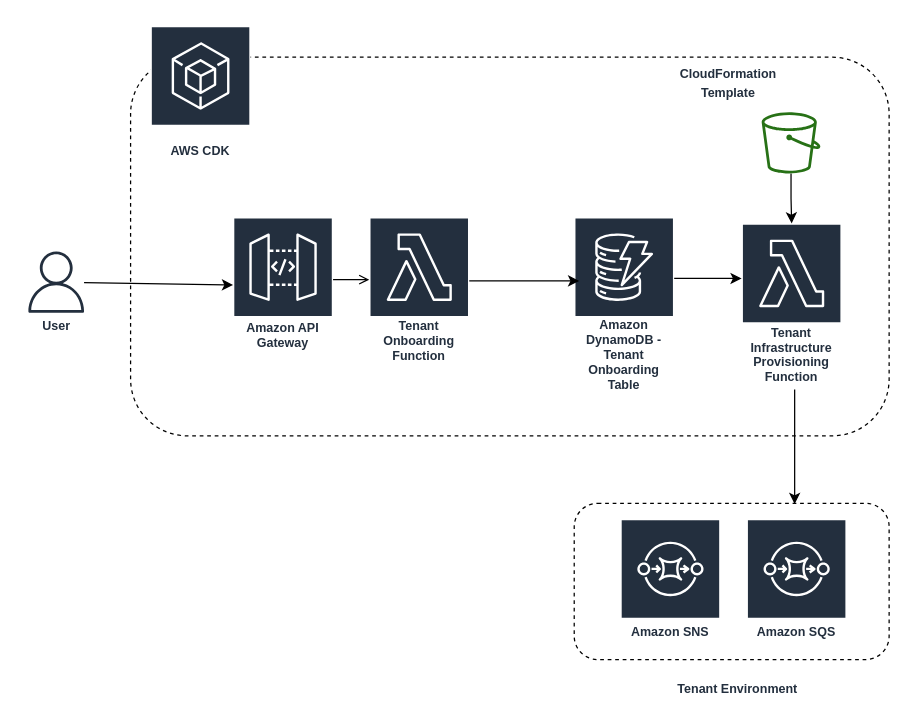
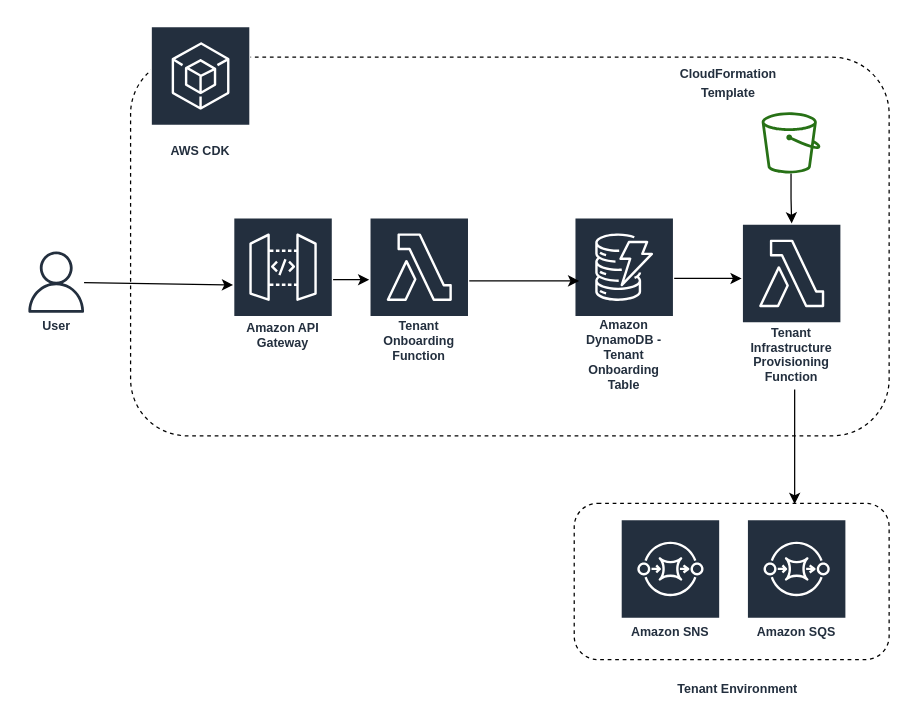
edge "Amazon API Gateway" -> "Tenant Onboarding Function": arrowhead open -> classic
